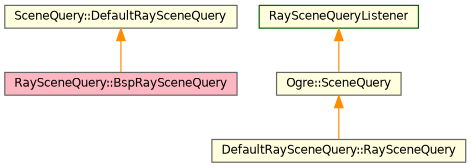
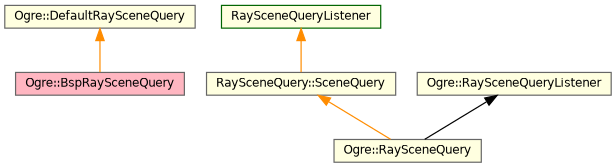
node "SceneQuery::DefaultRaySceneQuery": label "SceneQuery::DefaultRaySceneQuery" -> "Ogre::DefaultRaySceneQuery"
node "RaySceneQuery::BspRaySceneQuery": label "RaySceneQuery::BspRaySceneQuery" -> "Ogre::BspRaySceneQuery"
node "Ogre::SceneQuery": label "Ogre::SceneQuery" -> "RaySceneQuery::SceneQuery"
node "Ogre::RaySceneQueryListener": added
node "DefaultRaySceneQuery::RaySceneQuery": label "DefaultRaySceneQuery::RaySceneQuery" -> "Ogre::RaySceneQuery"
